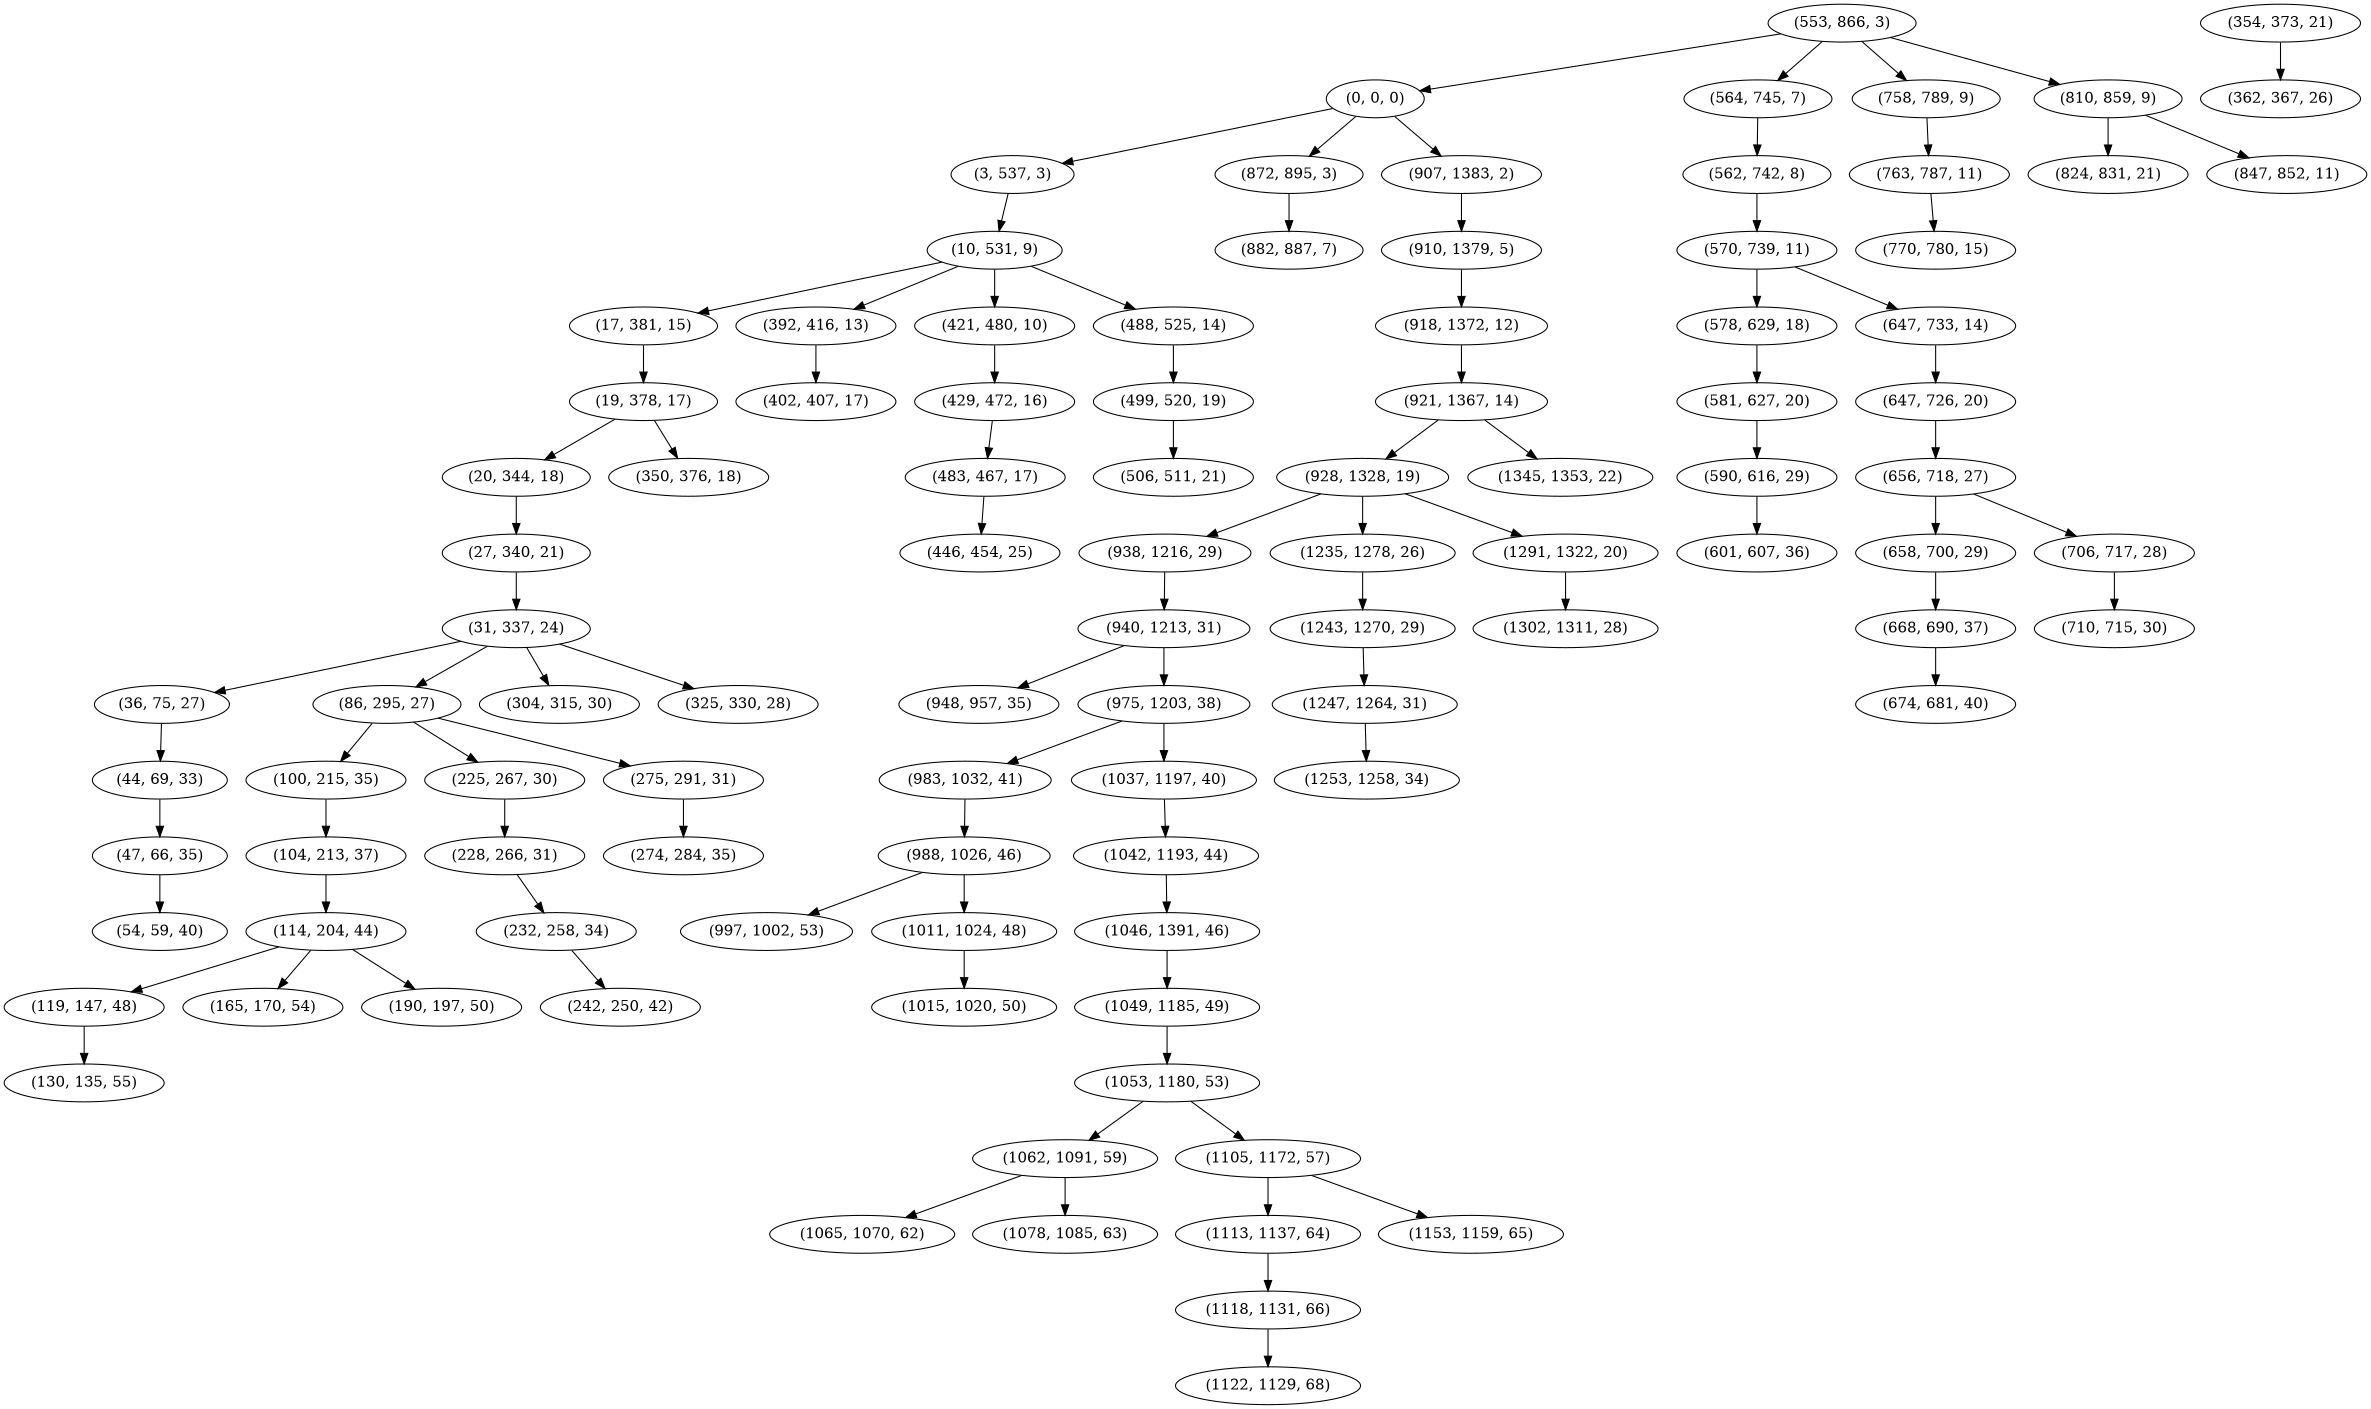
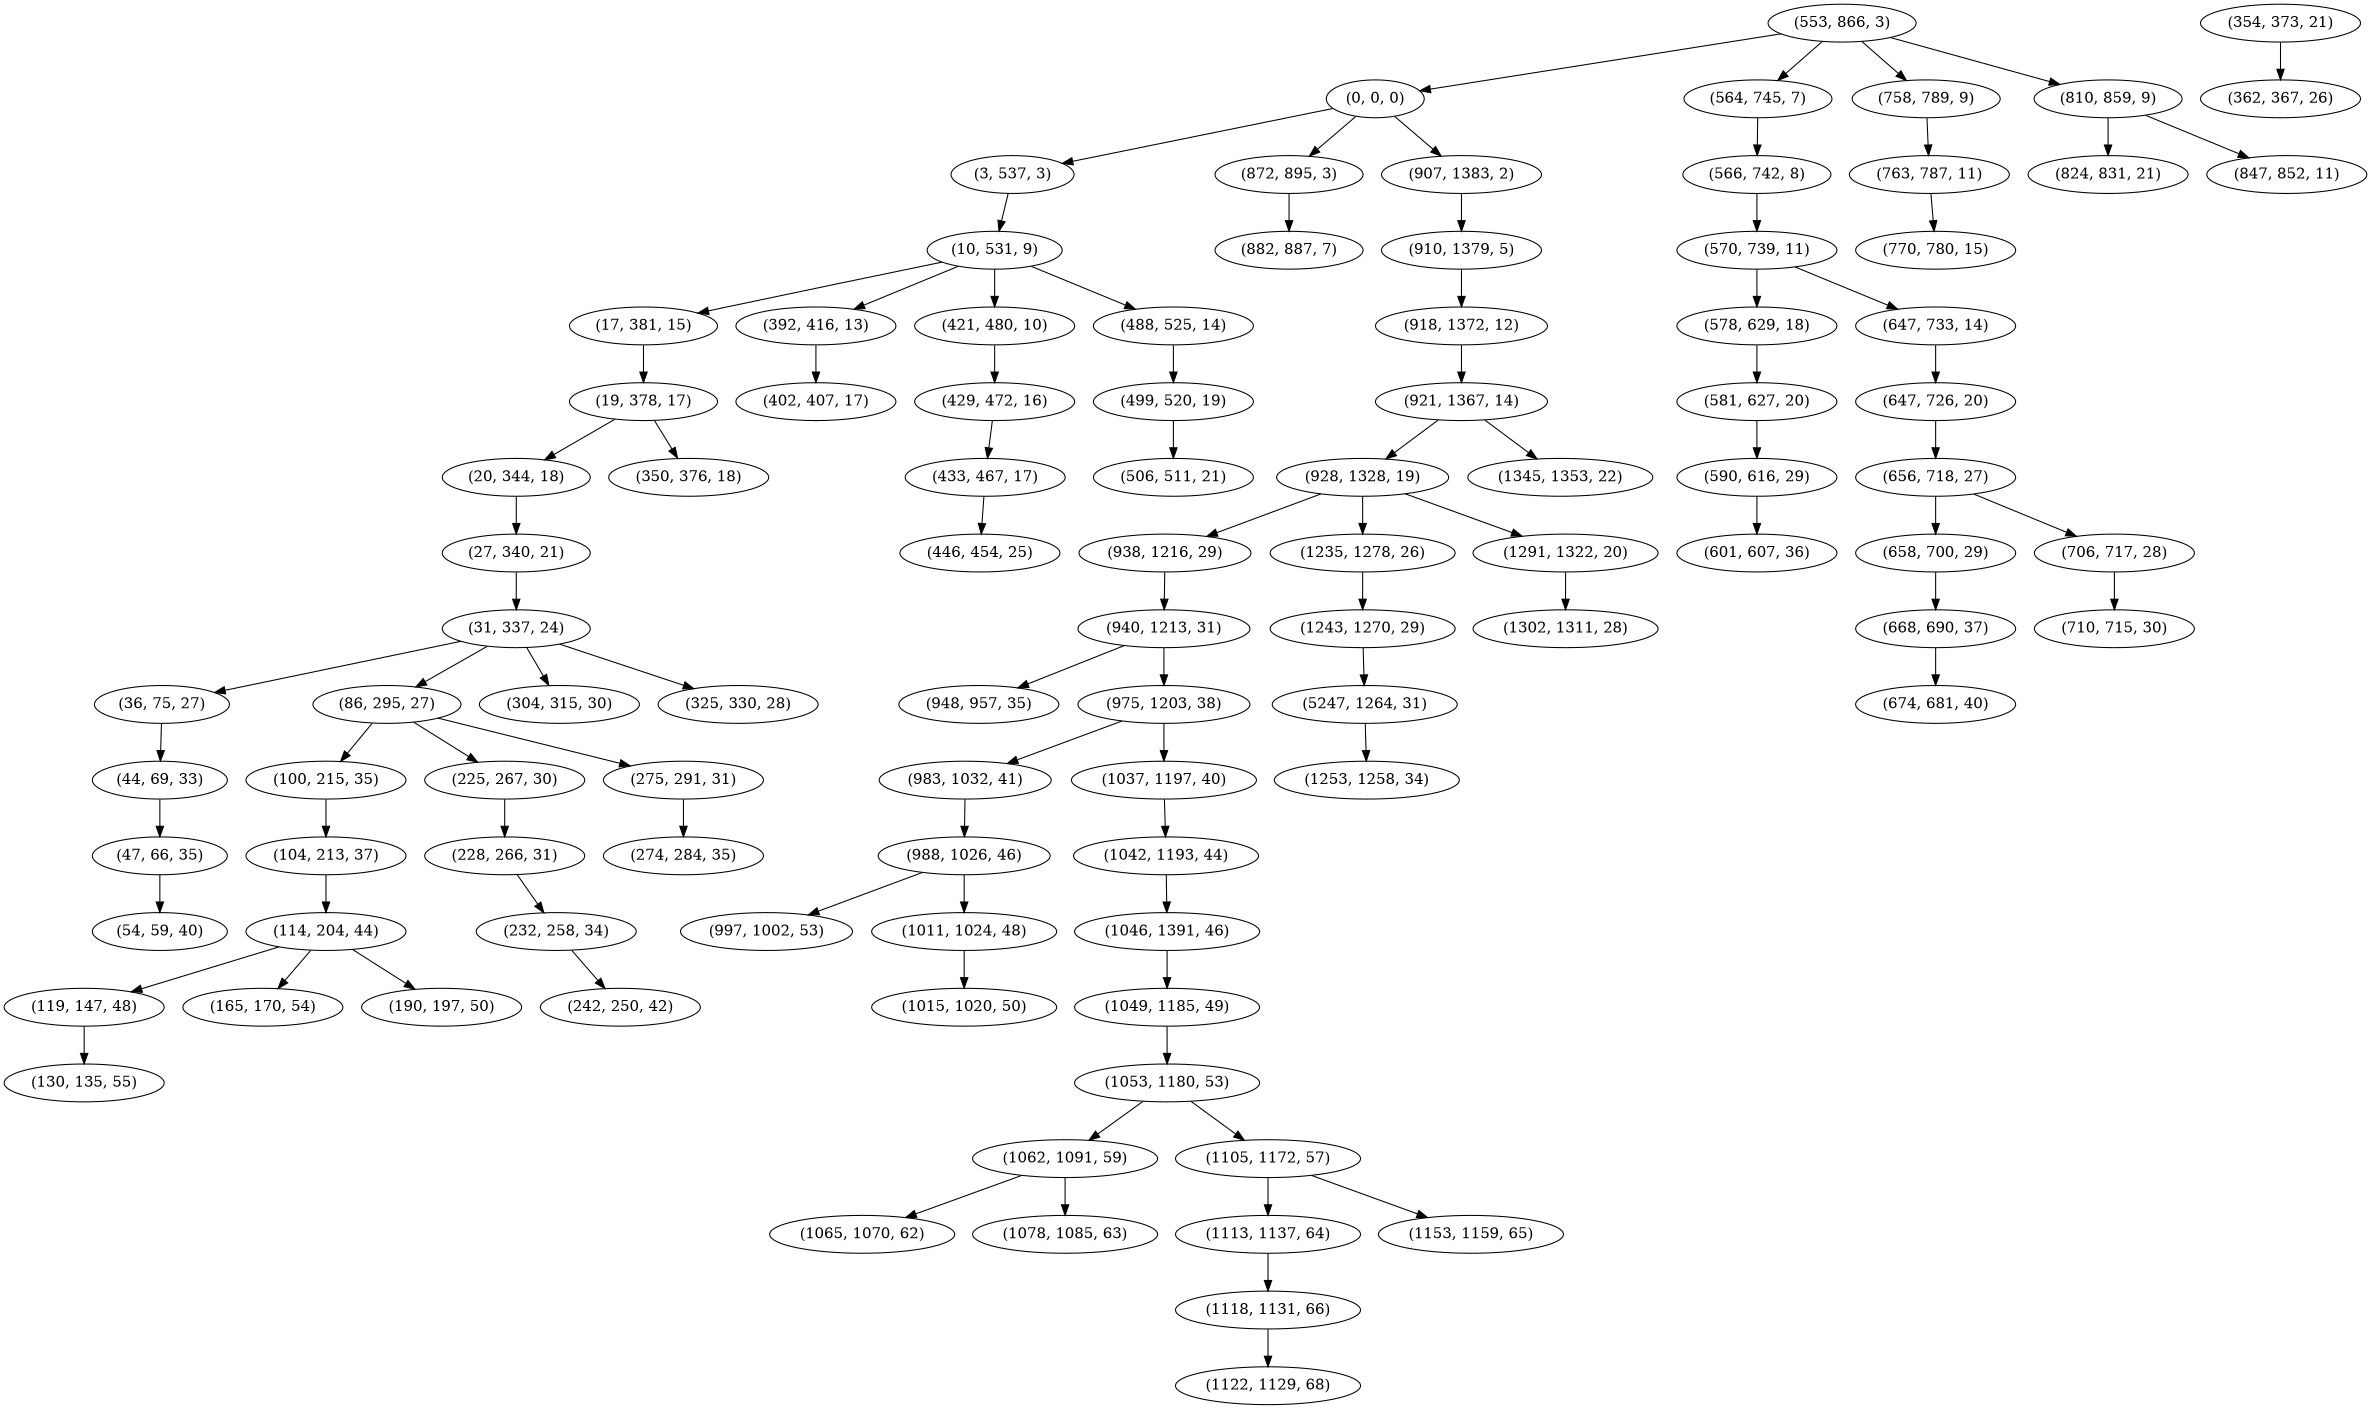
node "(562, 742, 8)": label "(562, 742, 8)" -> "(566, 742, 8)"
node "(483, 467, 17)": label "(483, 467, 17)" -> "(433, 467, 17)"
node "(1247, 1264, 31)": label "(1247, 1264, 31)" -> "(5247, 1264, 31)"
